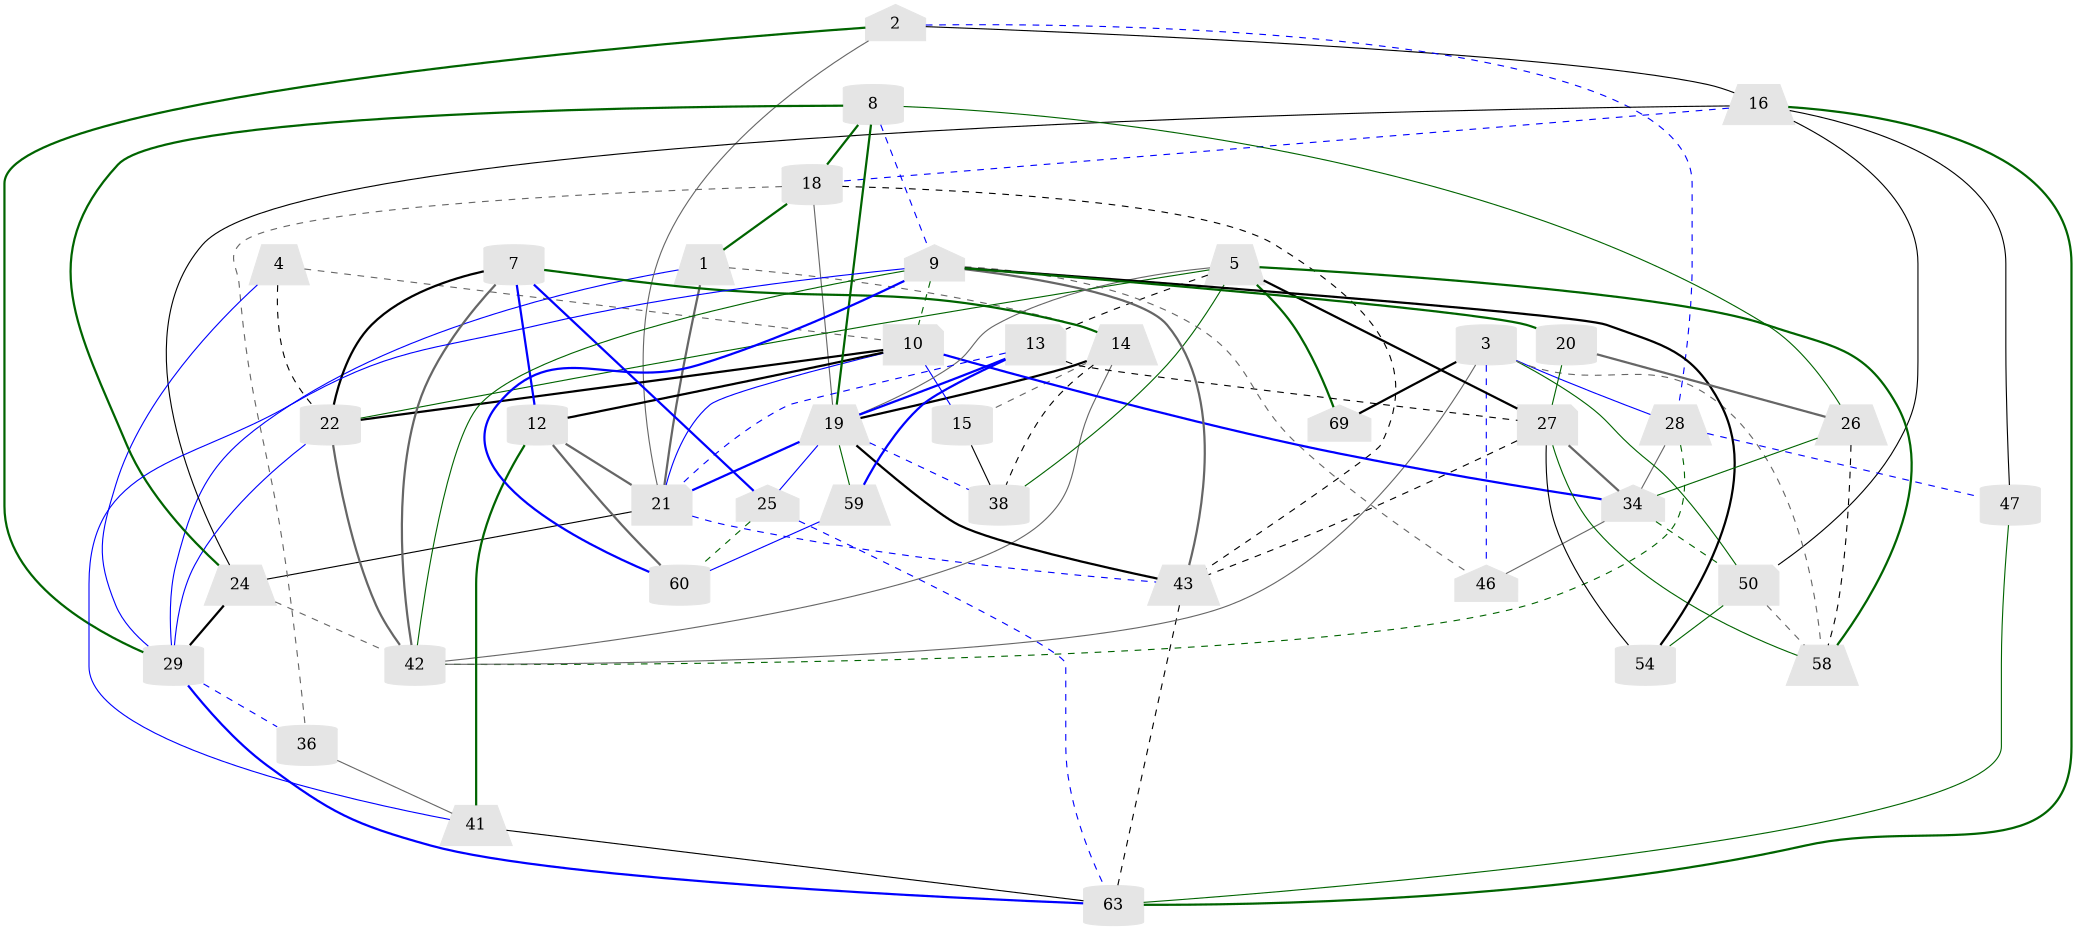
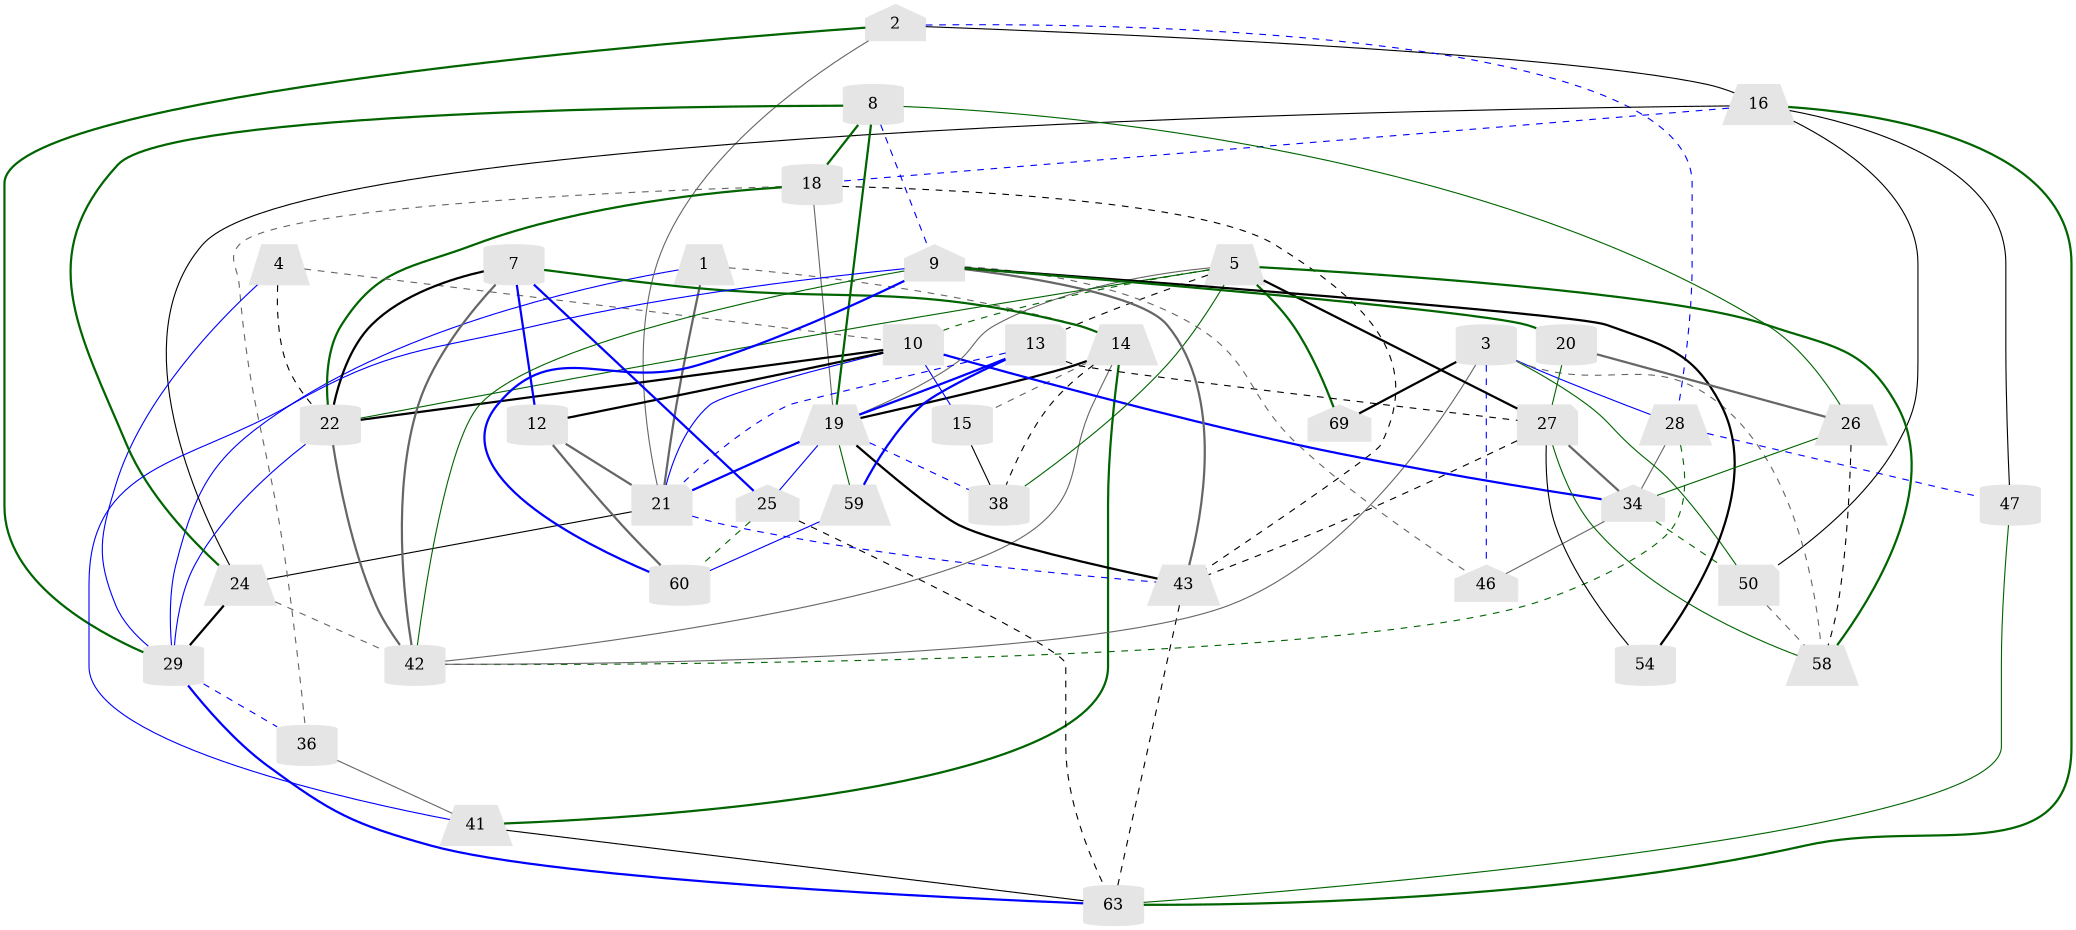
edge "18" -- "1": now "18" -- "22"
edge "9" -- "10": now "5" -- "10"
edge "12" -- "41": now "14" -- "41"
edge "50" -- "54": removed
edge "25" -- "63": color blue -> black
